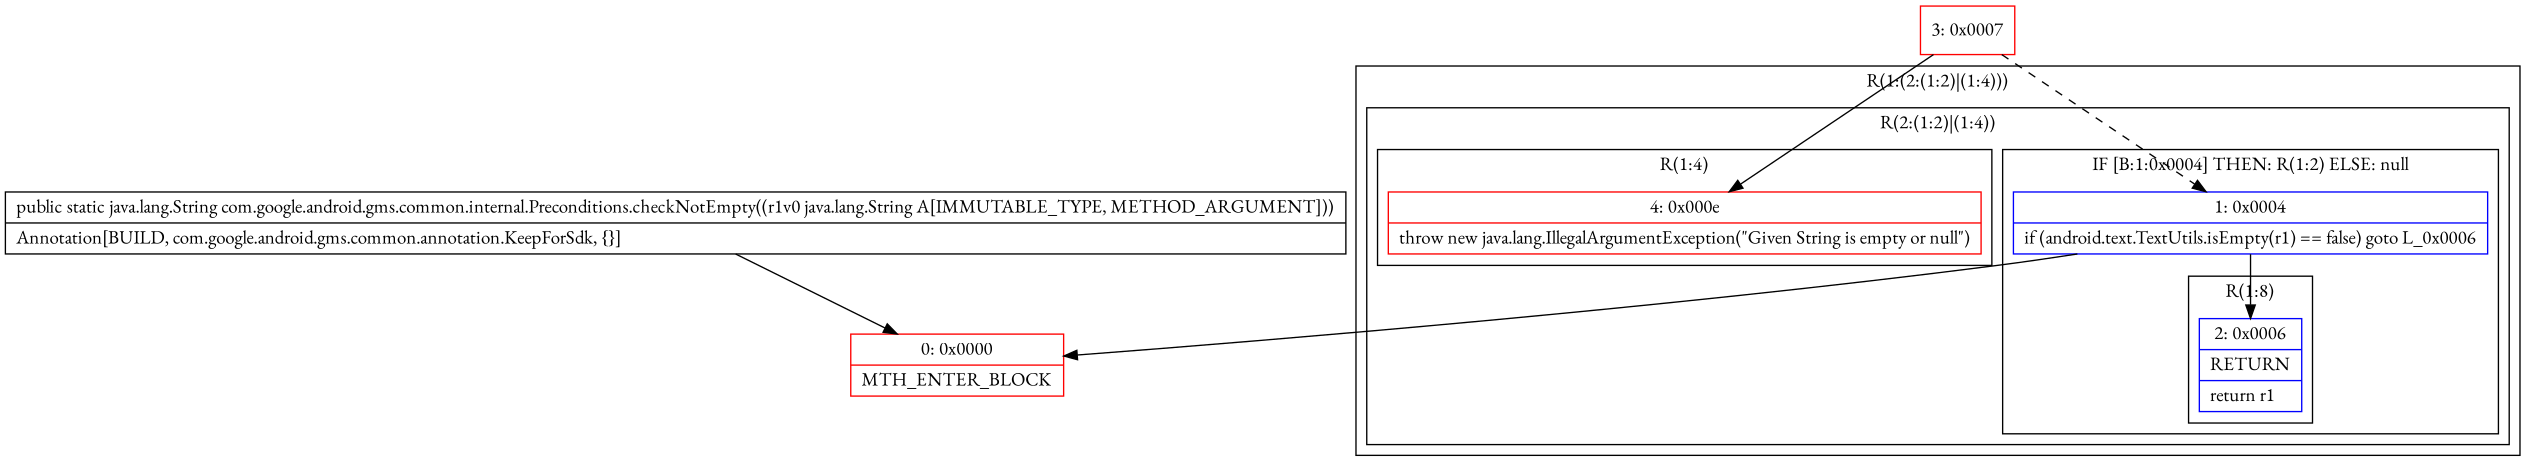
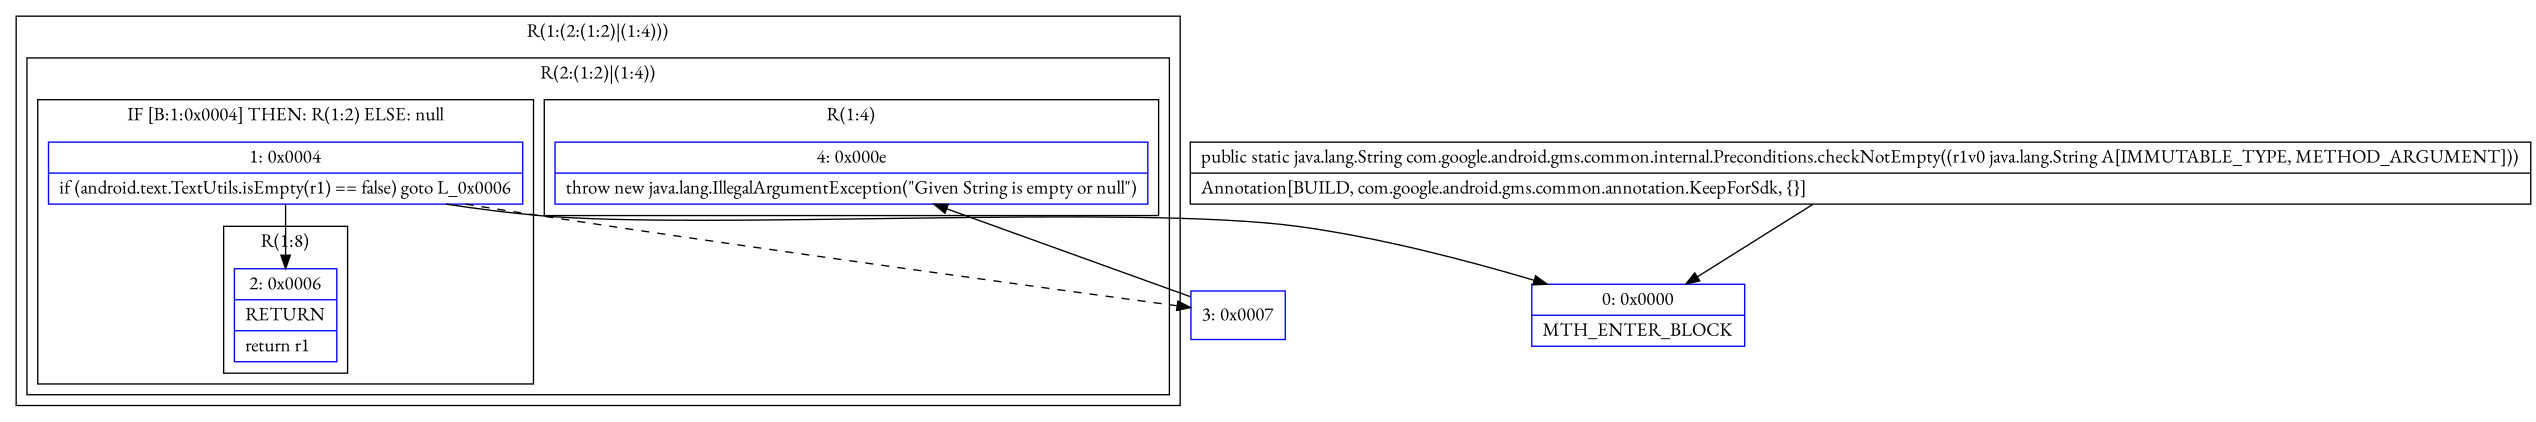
node "3: 0x0007": color red -> blue
edge "3: 0x0007" -> "1: 0x0004": reversed
node "4: 0x000e": color red -> blue
node "0: 0x0000": color red -> blue
